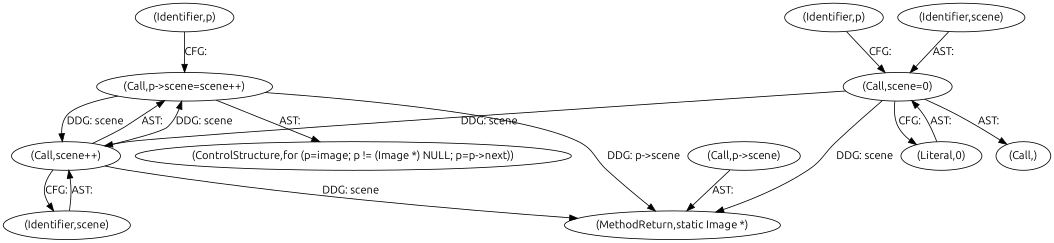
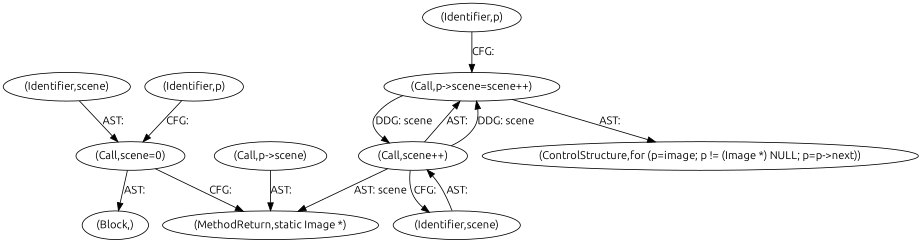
edge "(Call,p->scene=scene++)" -> "(MethodReturn,static Image *)": removed, label "DDG: p->scene"
edge "(Call,scene=0)" -> "(Call,scene++)": removed, label "DDG: scene"
edge "(Call,scene=0)" -> "(MethodReturn,static Image *)": label "DDG: scene" -> "CFG: "
node "(Literal,0)": removed
node "(Call,)": label "(Call,)" -> "(Block,)"
edge "(Call,scene++)" -> "(MethodReturn,static Image *)": label "DDG: scene" -> "AST: scene"
